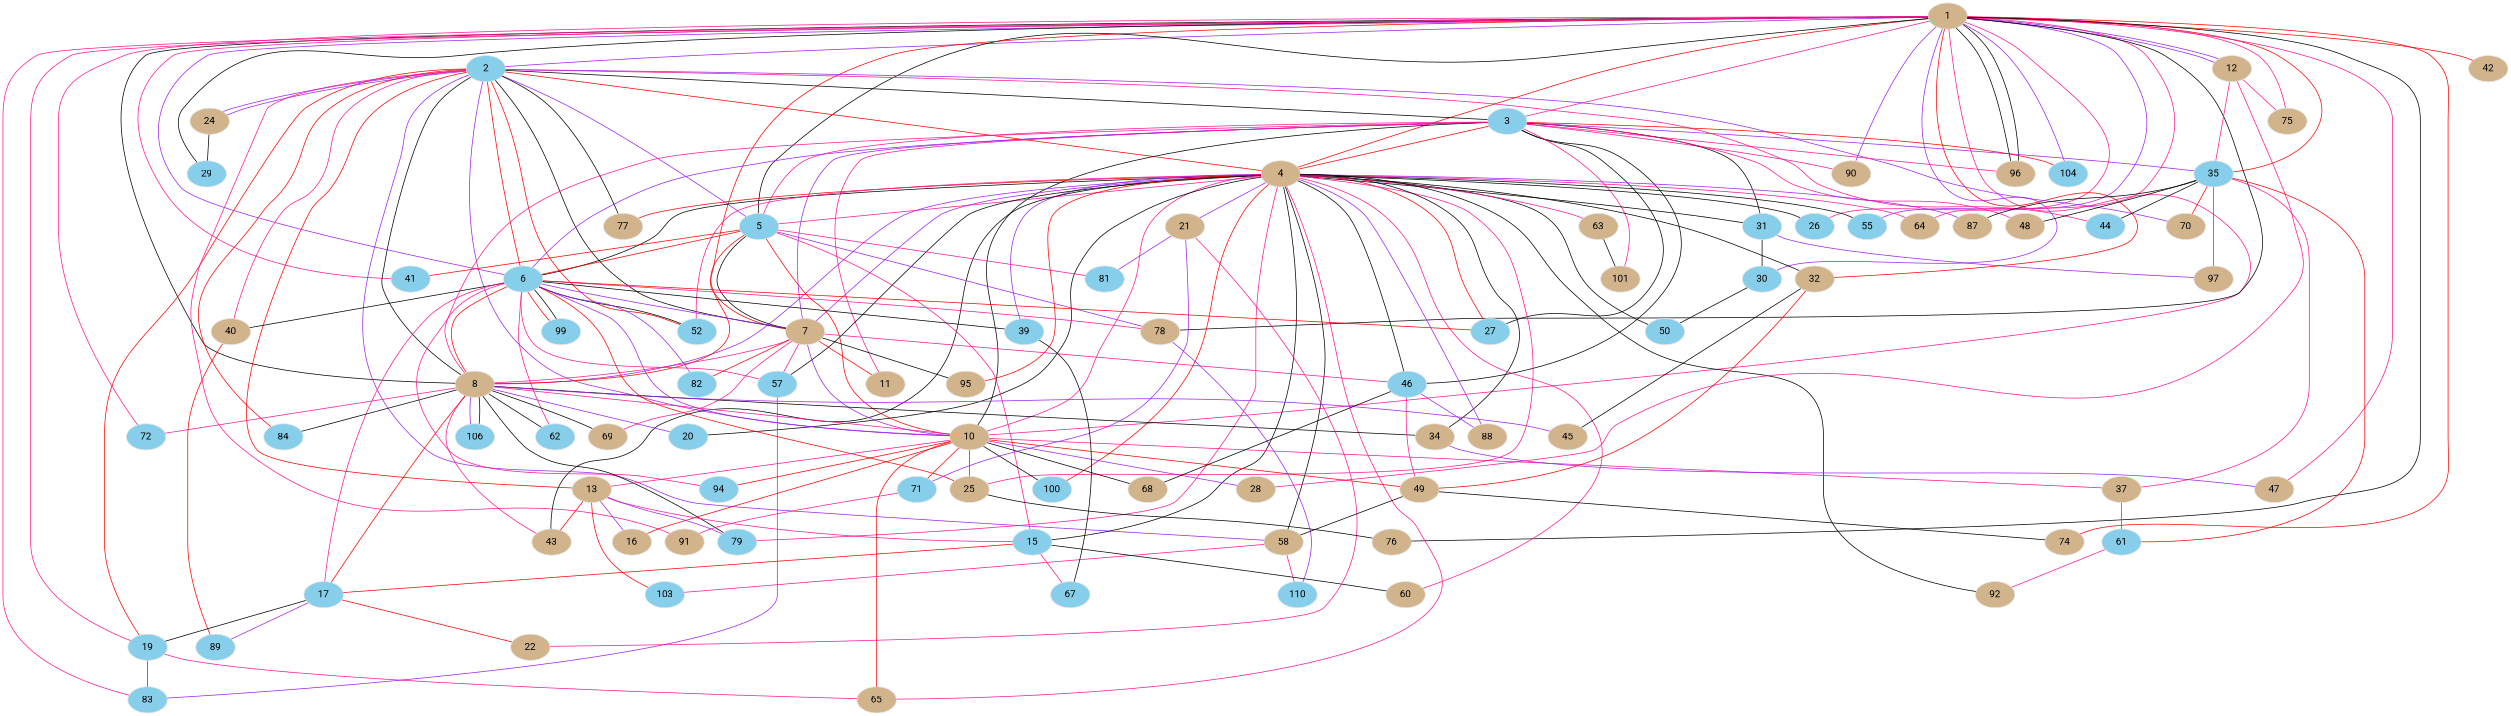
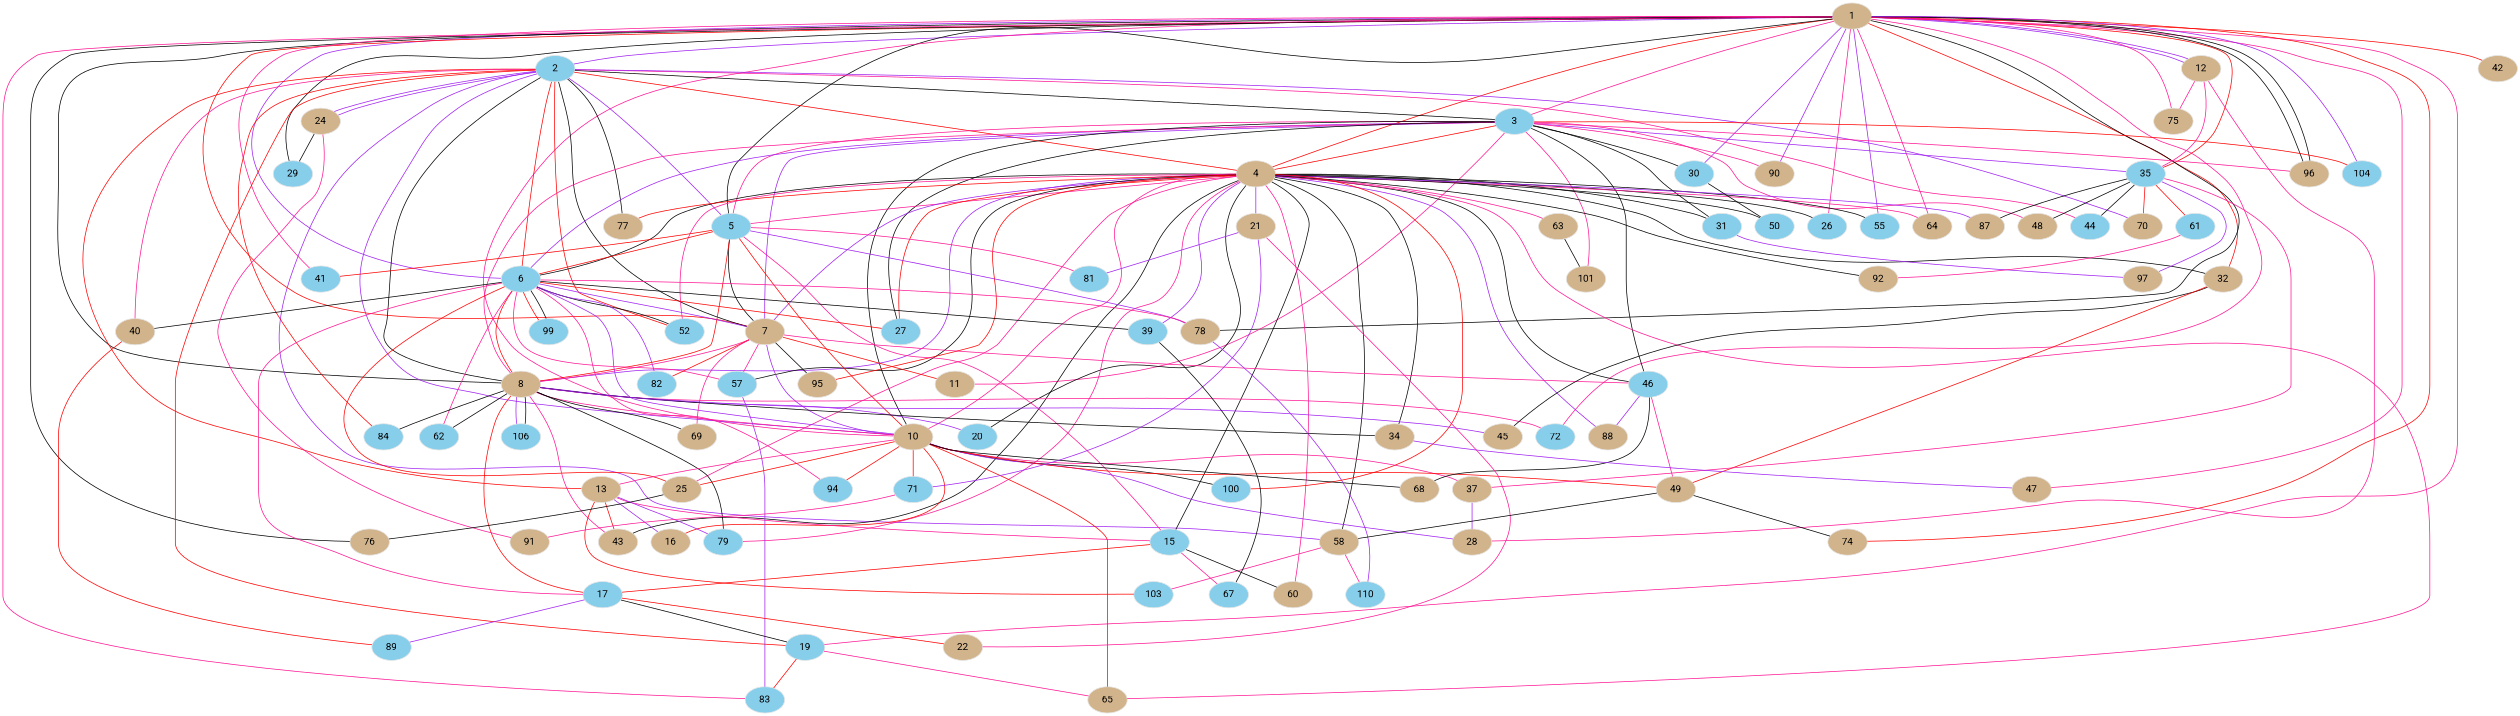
edge "31" -- "30": now "3" -- "30"
edge "2" -- "91": now "24" -- "91"
edge "37" -- "61": now "37" -- "28"
